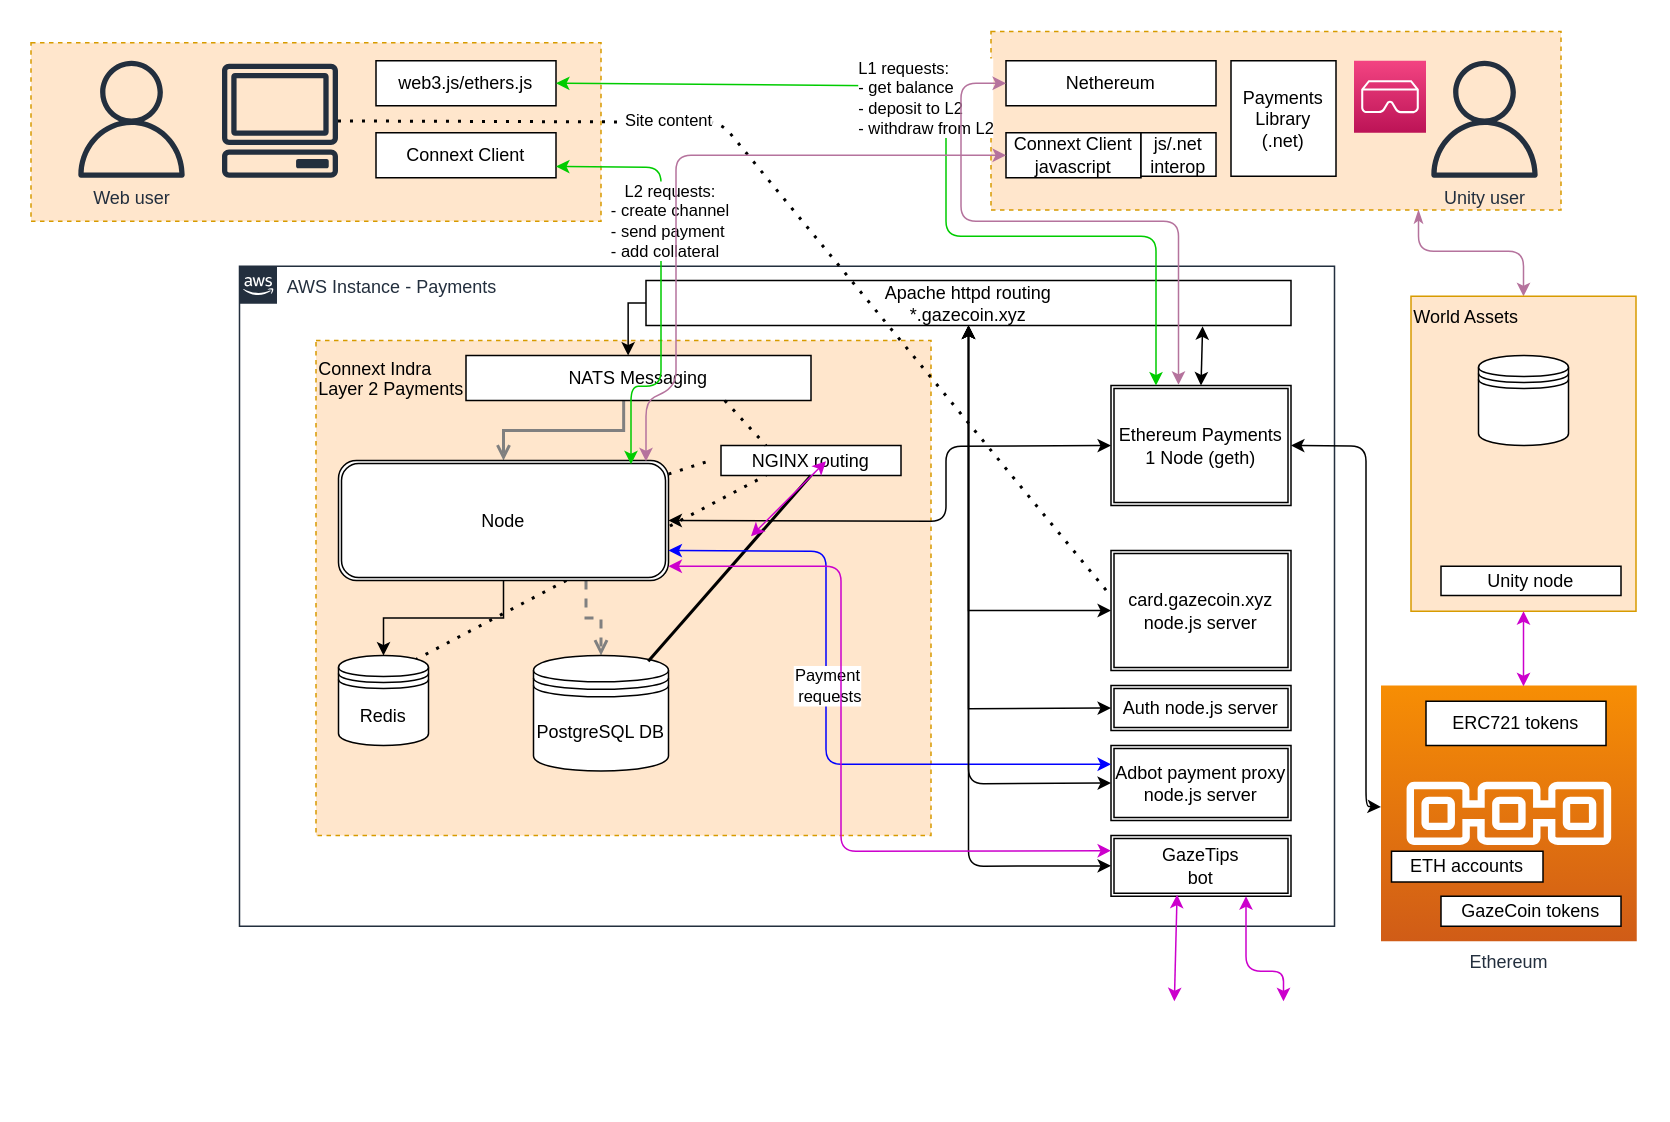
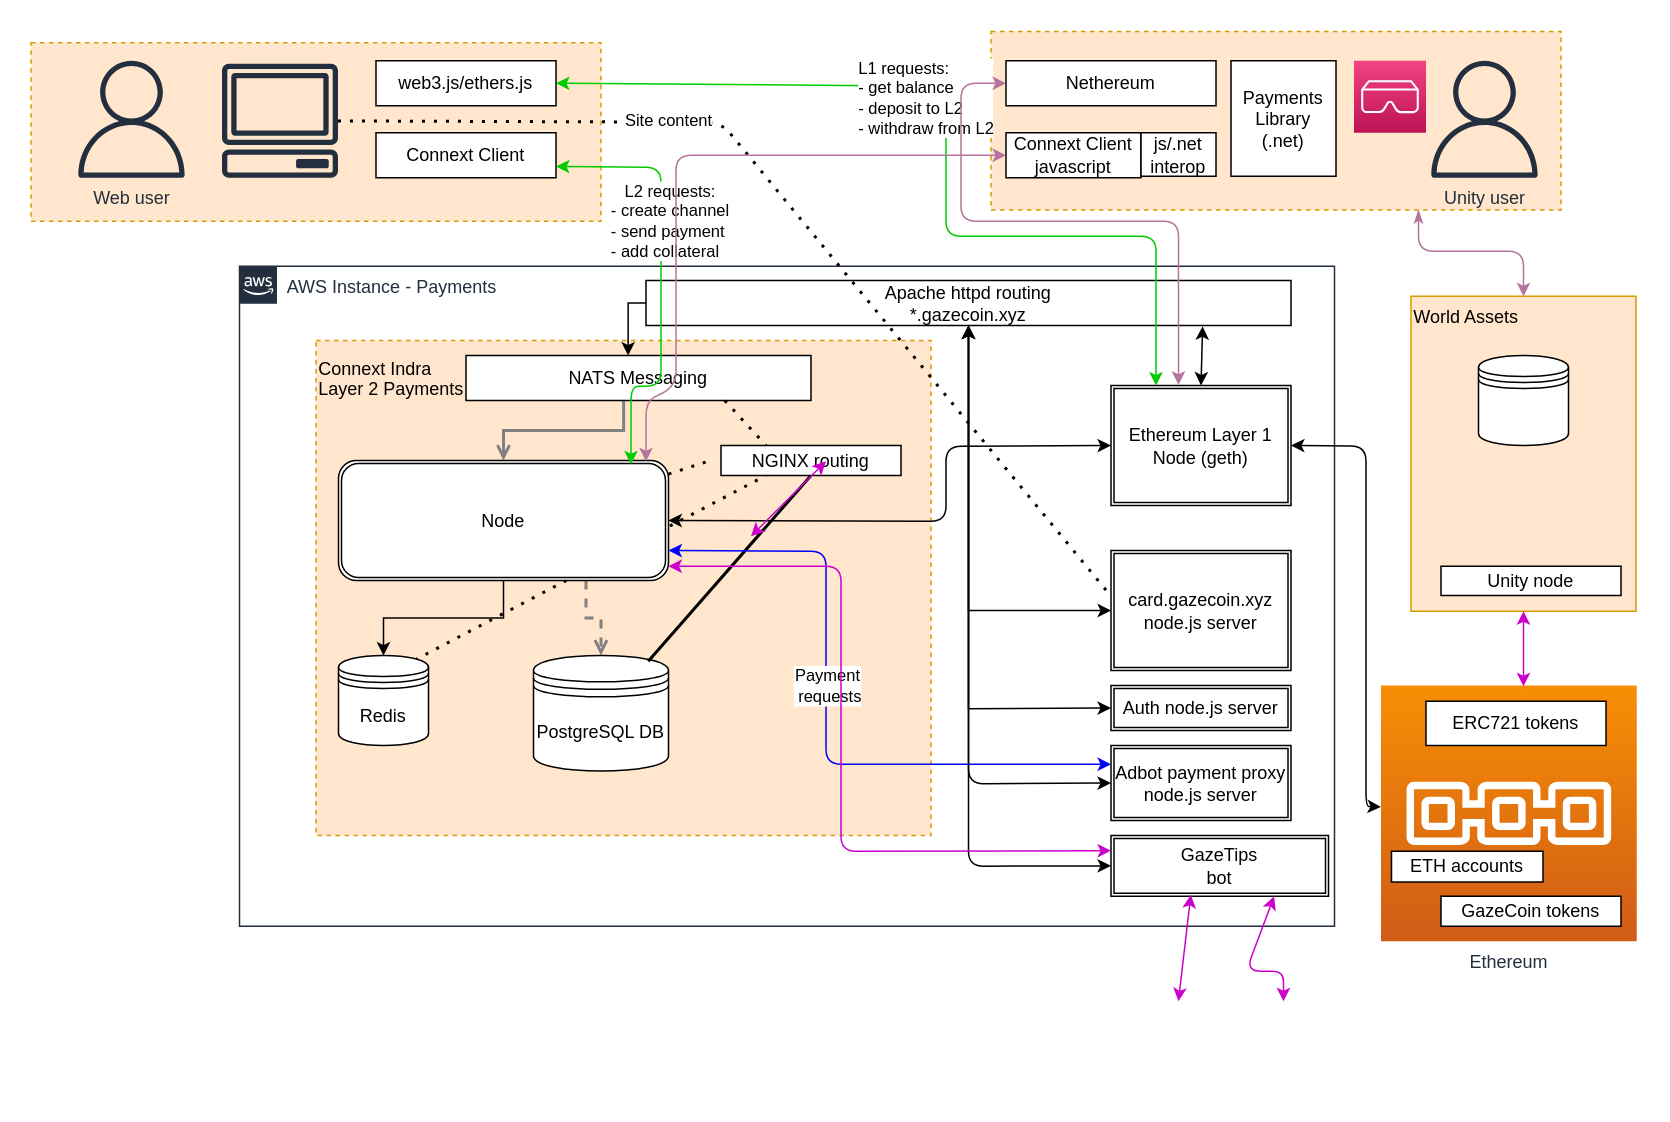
node "Ethereum Payments 1 Node (geth)": label "Ethereum Payments 1 Node (geth)" -> "Ethereum Layer 1 Node (geth)"
node "GazeTips bot": size 180x61 -> 218x61
